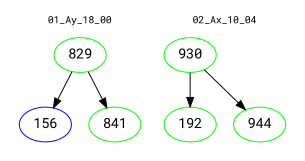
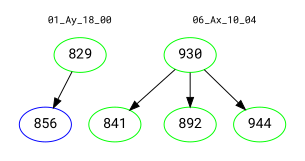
cluster "02_Ax_10_04": label "02_Ax_10_04" -> "06_Ax_10_04"
edge "829" -> "841": now "930" -> "841"
node "156": label "156" -> "856"
node "192": label "192" -> "892"
